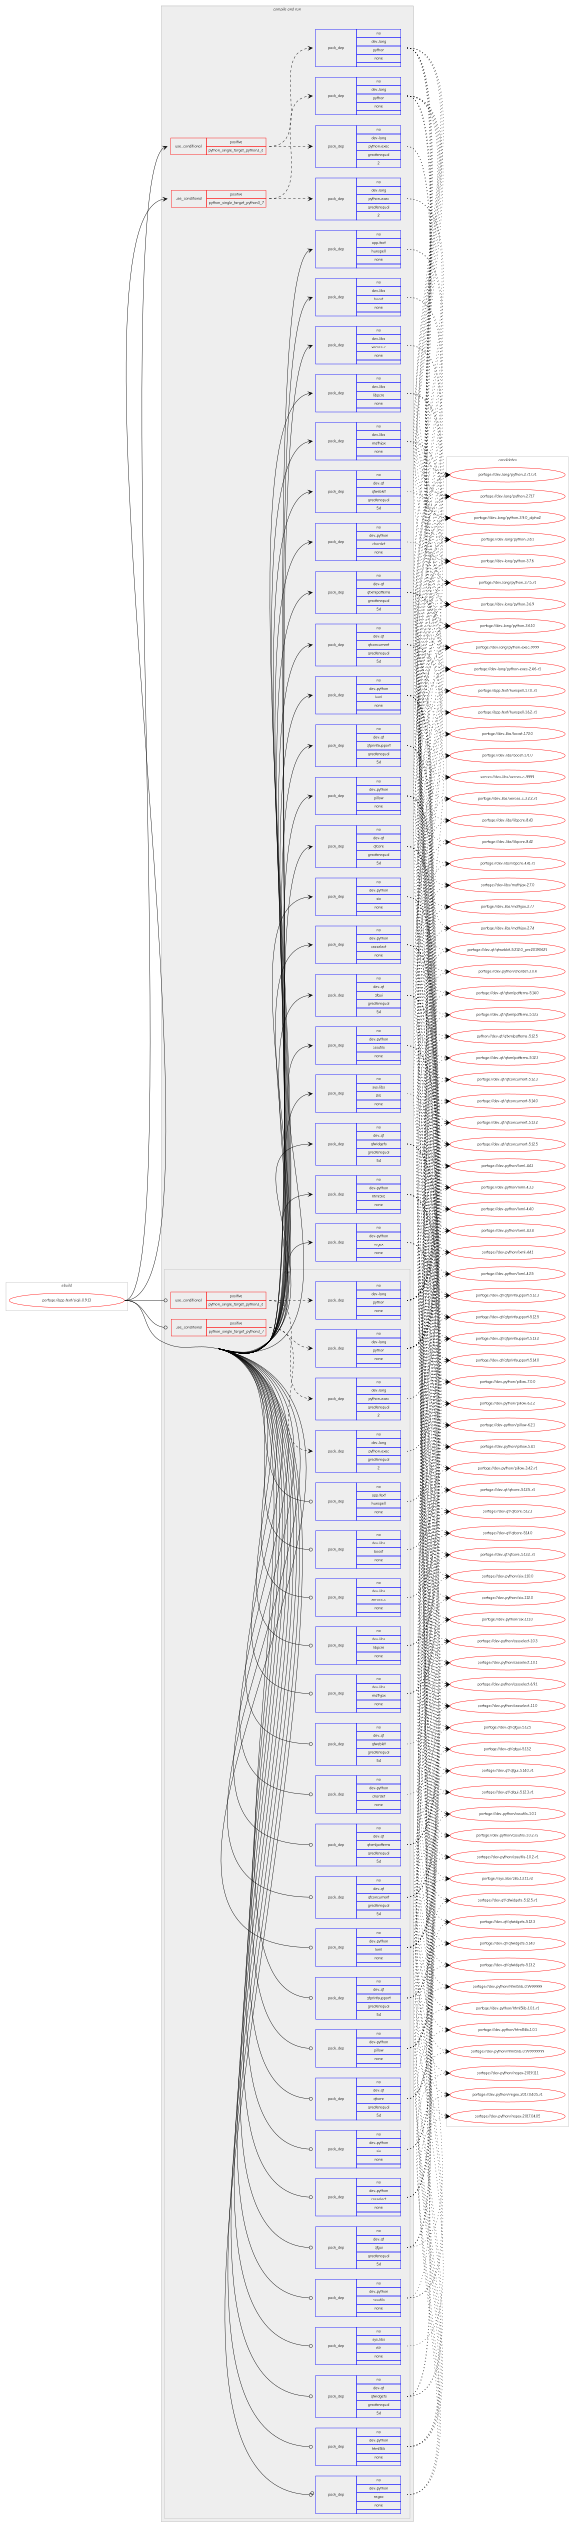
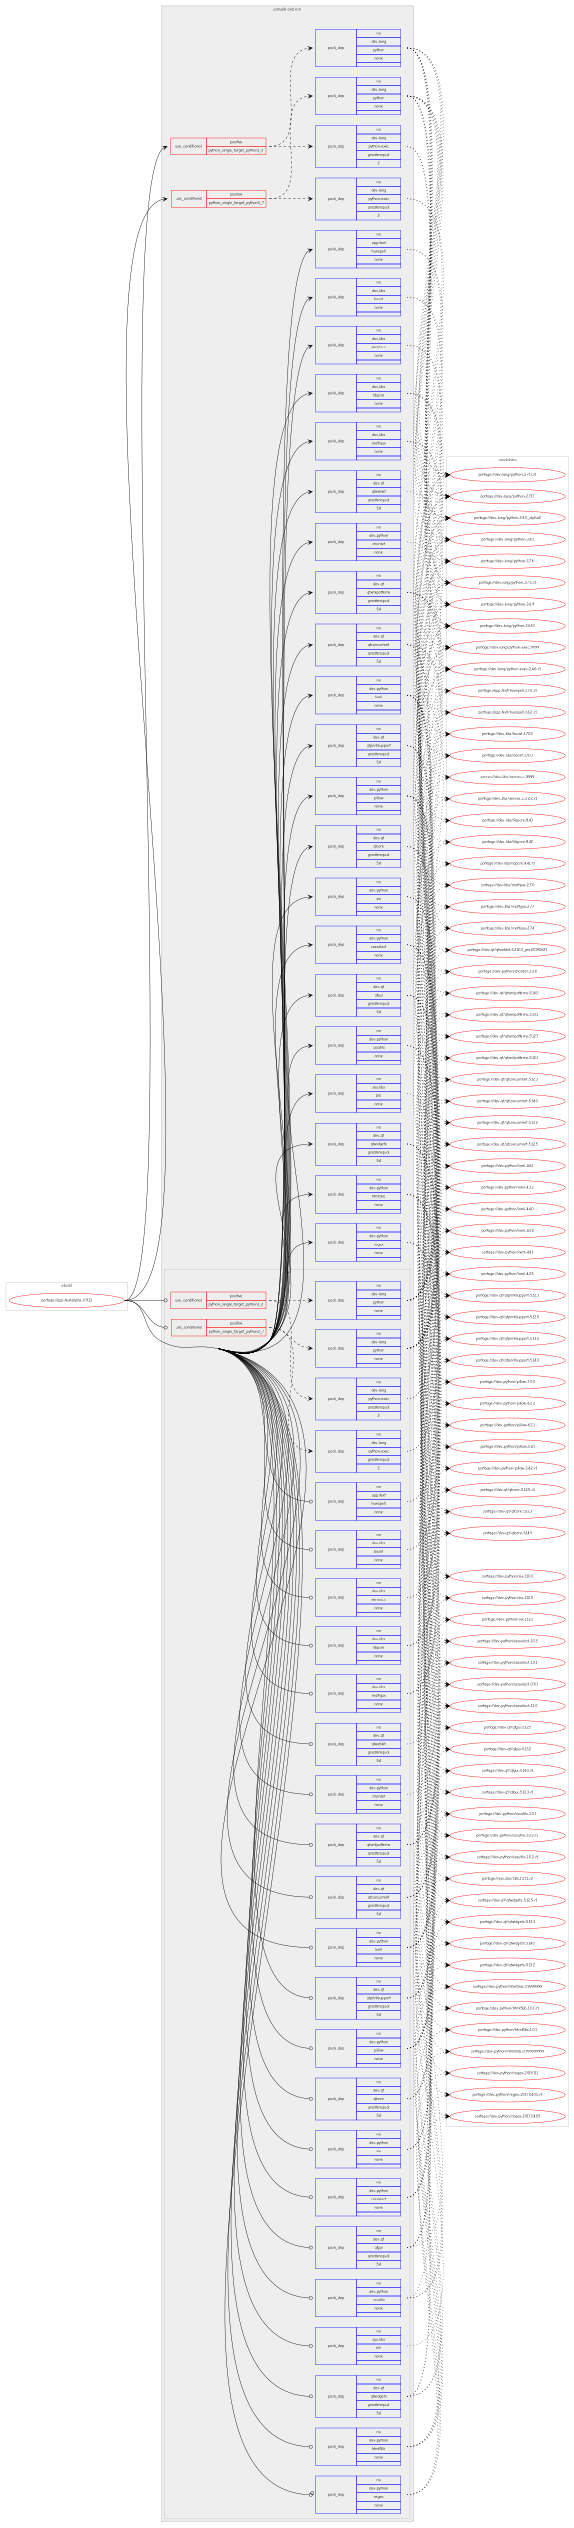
node "python://dev-qt/qtxmlpatterns-5.12.5": label "python://dev-qt/qtxmlpatterns-5.12.5" -> "portage://dev-qt/qtxmlpatterns-5.12.5"
node "portage://app-text/sigil-0.9.13": label "portage://app-text/sigil-0.9.13" -> "portage://app-text/alpha-0.9.13"
node "portage://dev-qt/qtcore-5.13.2-r1": removed
node "portage://dev-python/cssselect-6.9.1": label "portage://dev-python/cssselect-6.9.1" -> "portage://dev-python/cssselect-0.9.1"
